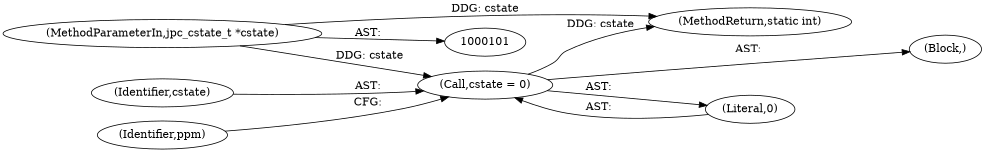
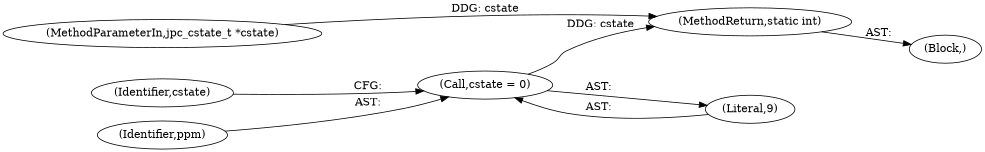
node "1000101": removed
edge "(MethodParameterIn,jpc_cstate_t *cstate)" -> "(Call,cstate = 0)": removed, label "DDG: cstate"
edge "(Call,cstate = 0)" -> "(Block,)": now "(MethodReturn,static int)" -> "(Block,)"
edge "(Identifier,cstate)" -> "(Call,cstate = 0)": label "AST: " -> "CFG: "
edge "(Identifier,ppm)" -> "(Call,cstate = 0)": label "CFG: " -> "AST: "
node "(Literal,0)": label "(Literal,0)" -> "(Literal,9)"
